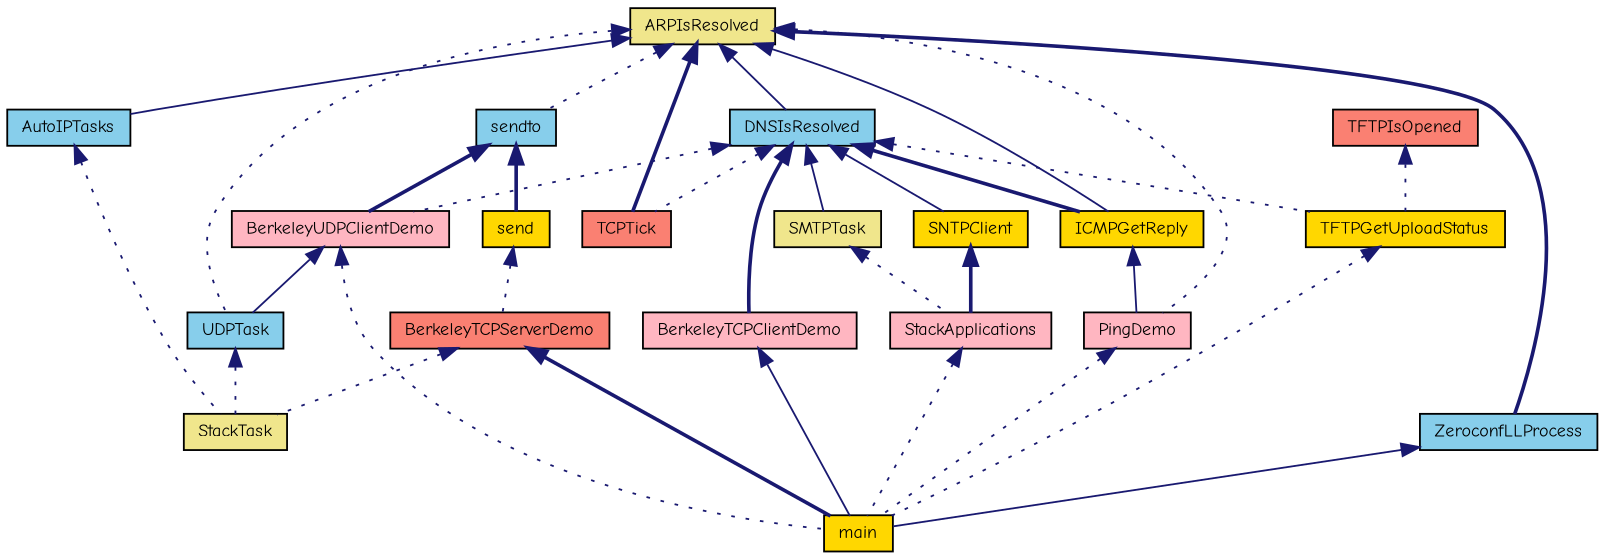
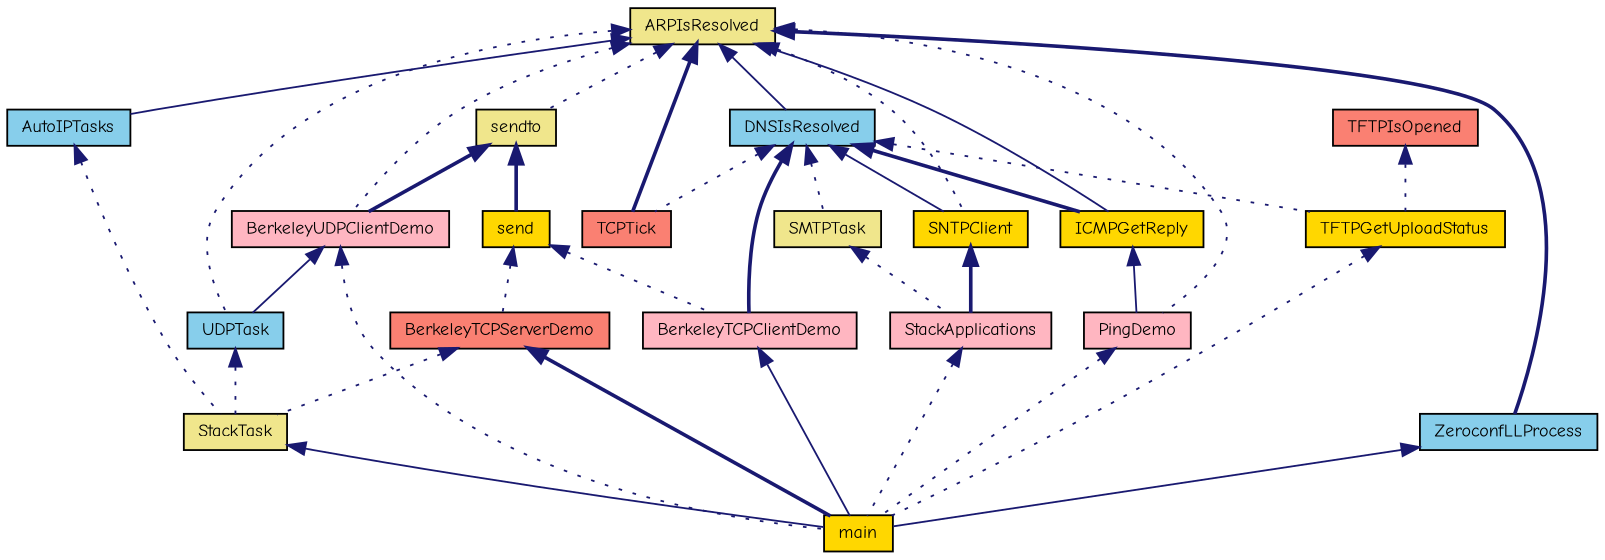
edge "SNTPClient" -> "ARPIsResolved": added
node "sendto": fillcolor skyblue -> khaki
edge "BerkeleyUDPClientDemo" -> "DNSIsResolved": now "BerkeleyUDPClientDemo" -> "ARPIsResolved"
edge "SMTPTask" -> "DNSIsResolved": style solid -> dotted
edge "BerkeleyTCPClientDemo" -> "send": added
edge "main" -> "StackTask": added
